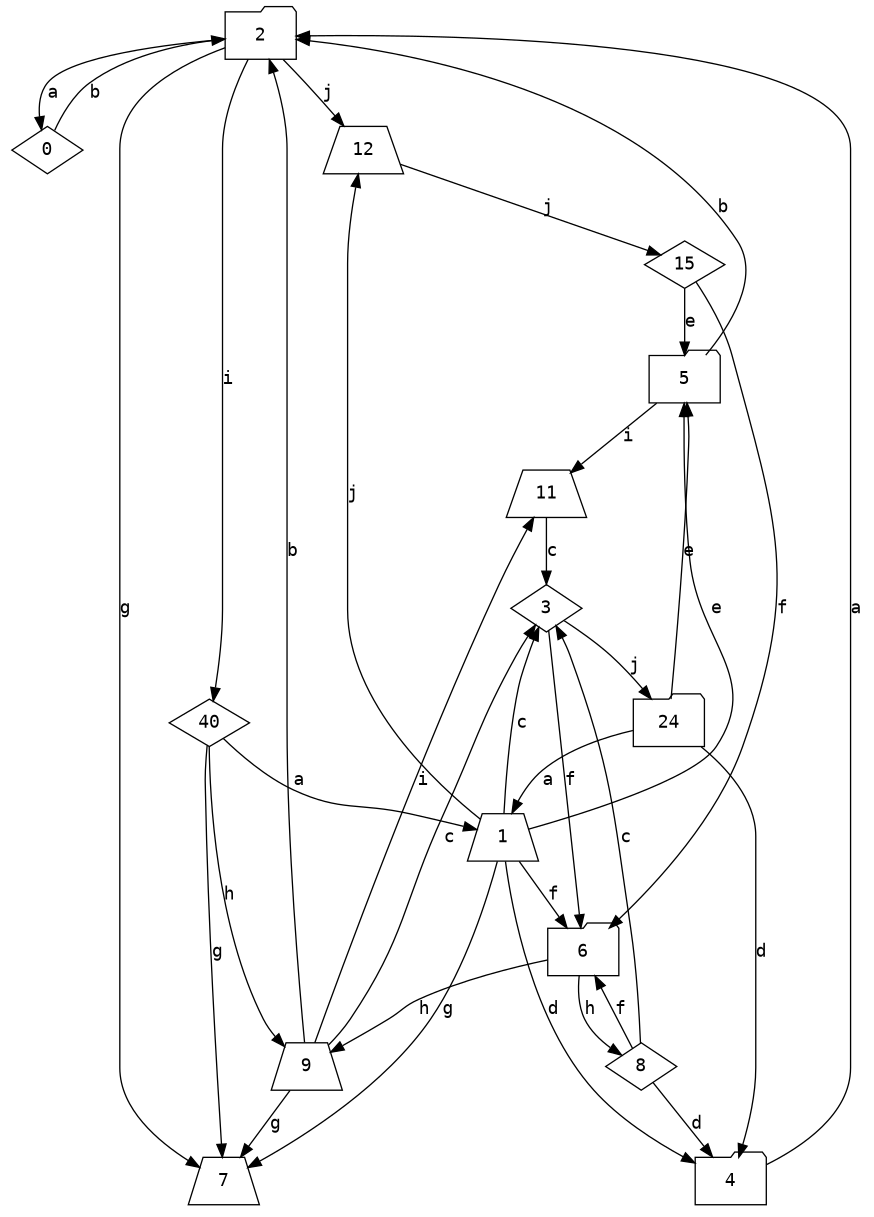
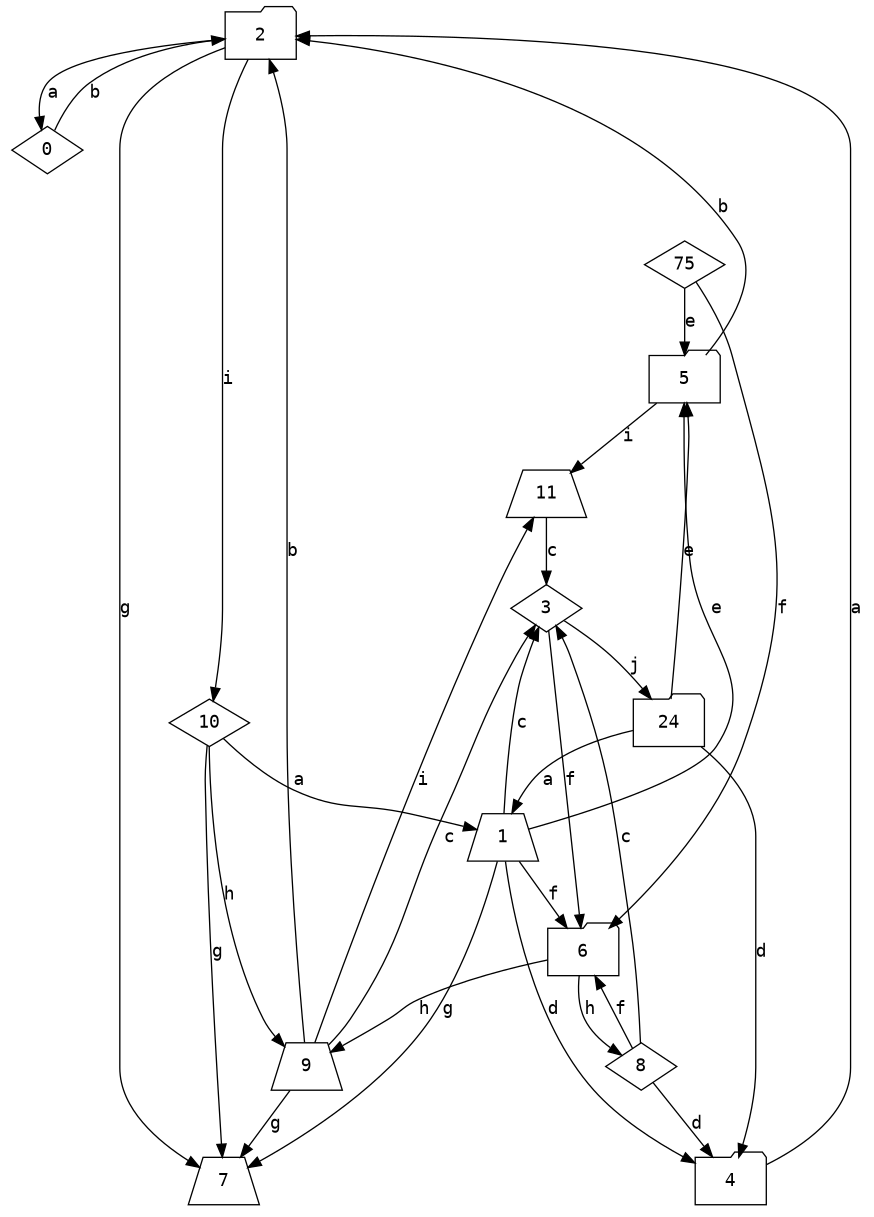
node "12": removed
node "15": label "15" -> "75"
node "40": label "40" -> "10"
